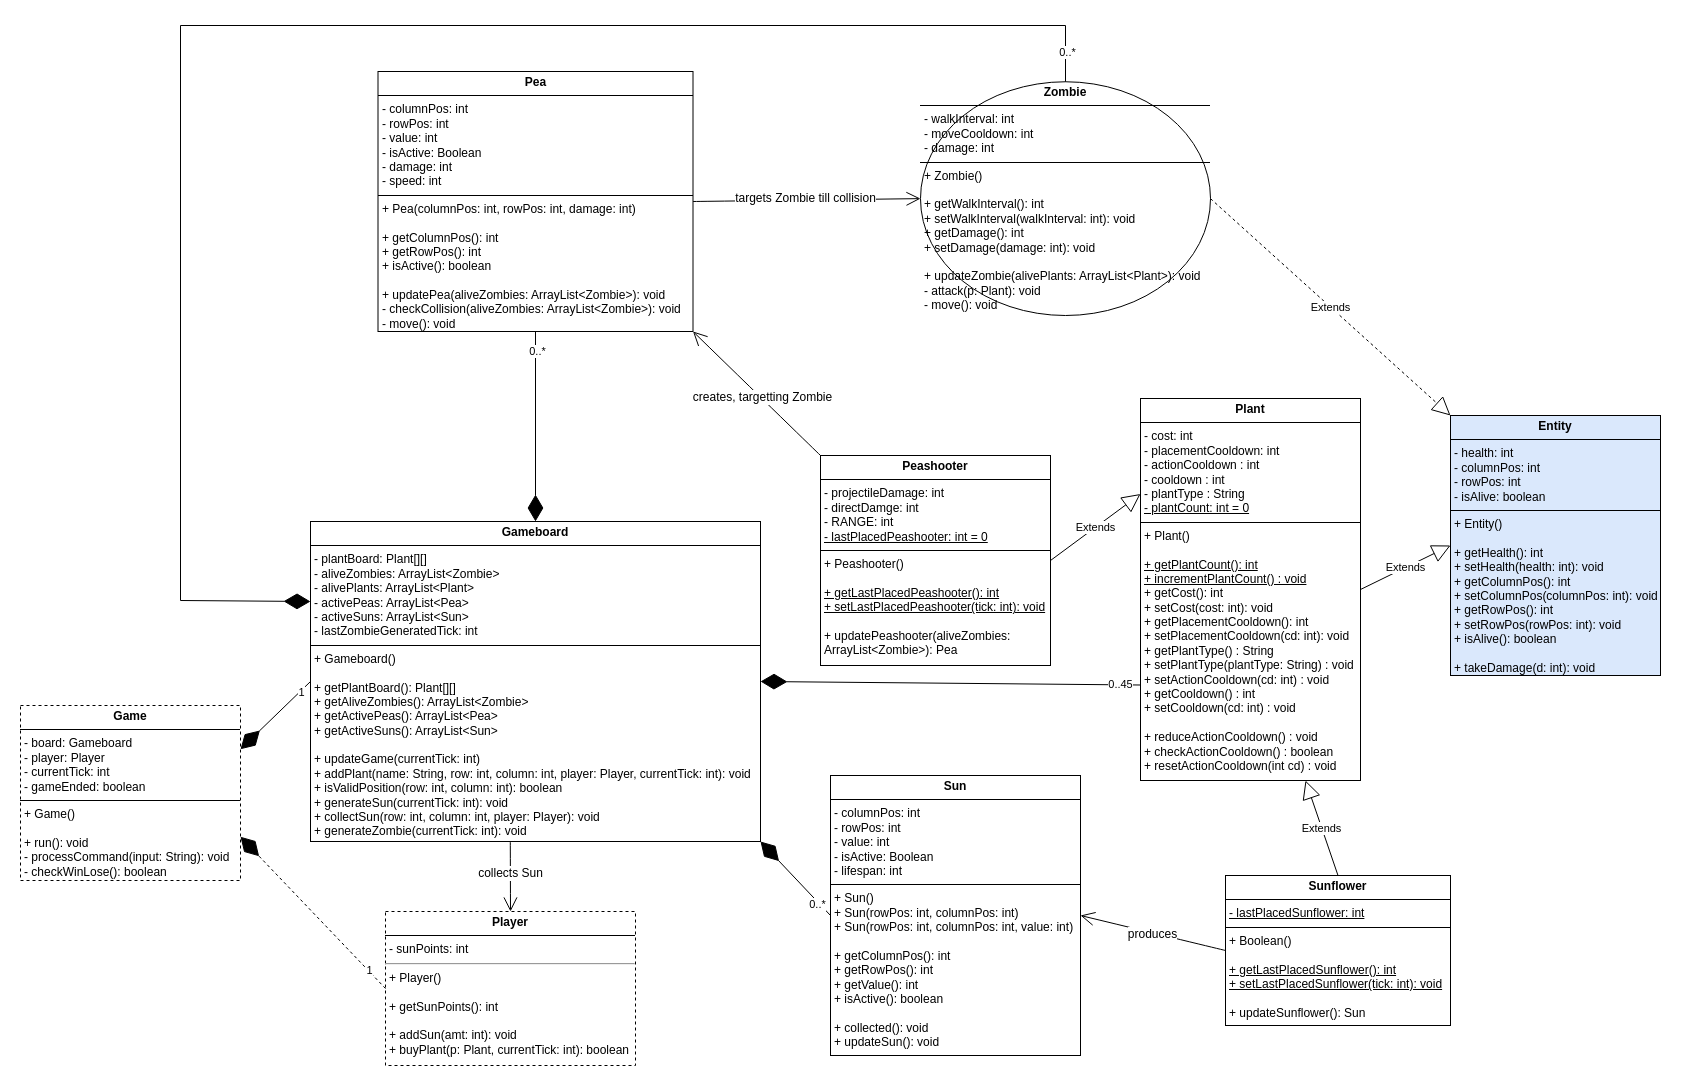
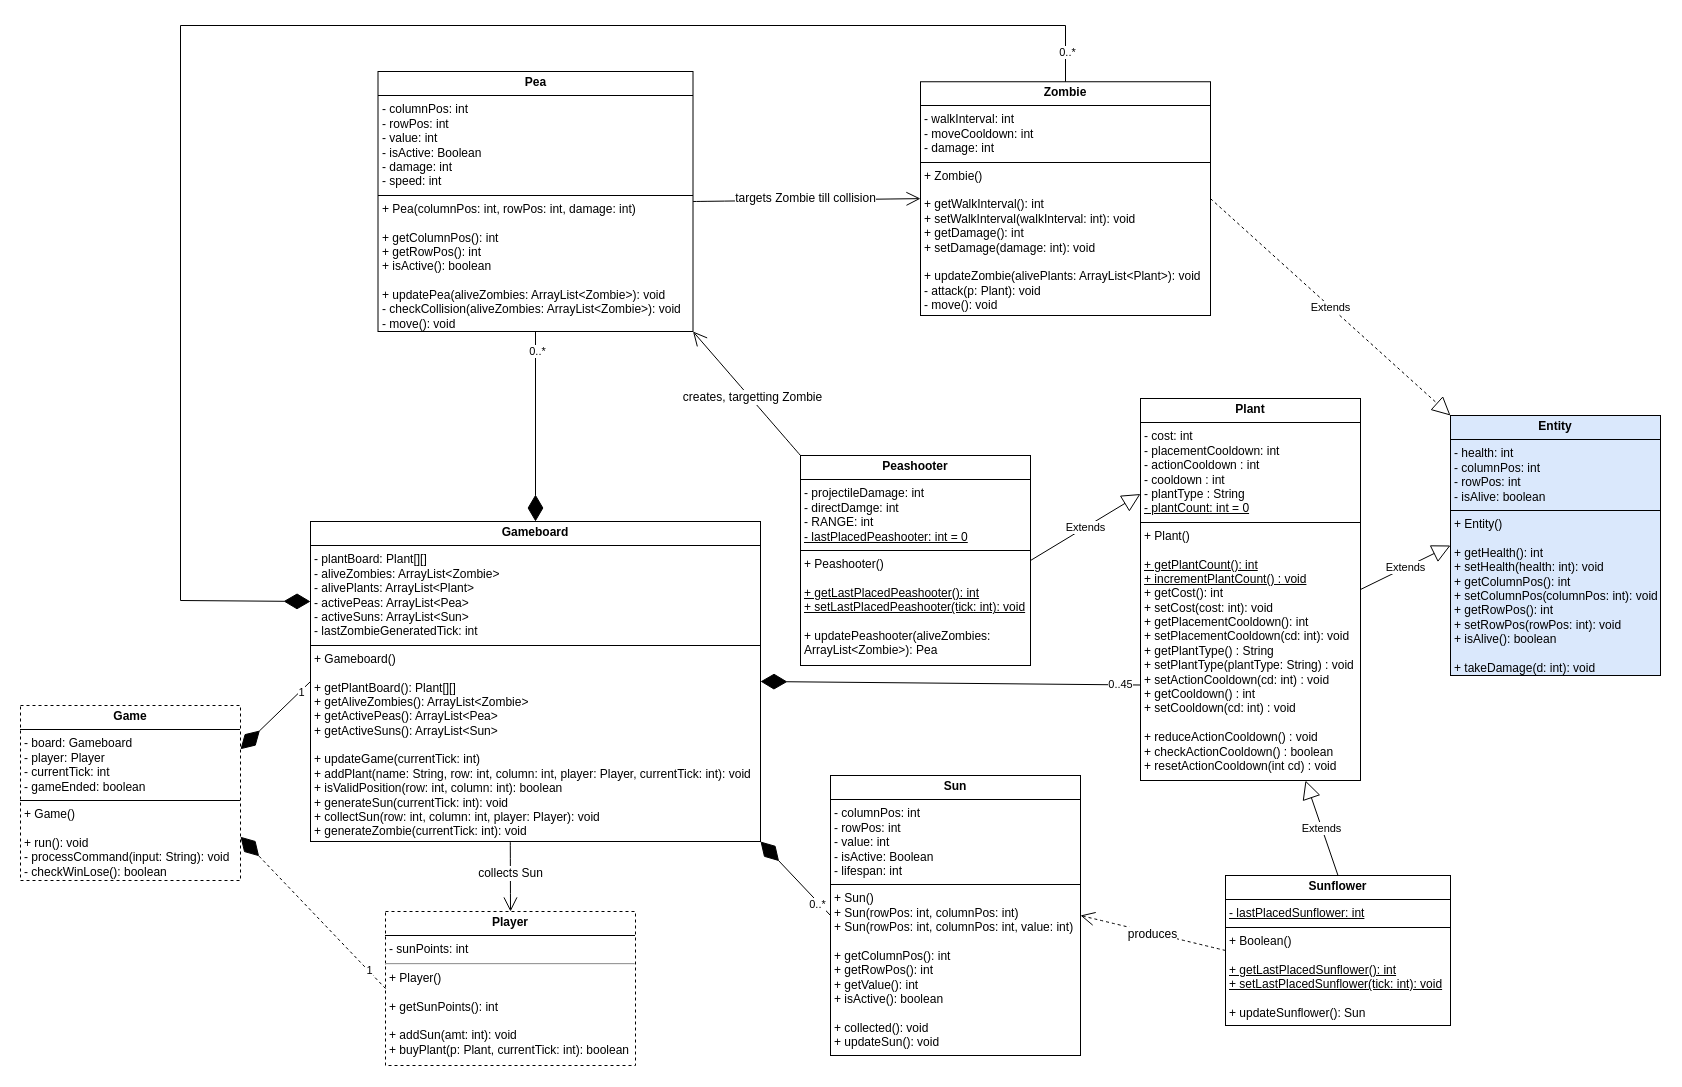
node "Zombie - walkInterval: int - moveCooldown: int - damage: int + Zombie() + getWalkInterval(): int + setWalkInterval(walkInterval: int): void + getDamage(): int + setDamage(damage: int): void + updateZombie(alivePlants: ArrayList<Plant>): void - attack(p: Plant): void - move(): void": shape ellipse -> rectangle
node "Peashooter - projectileDamage: int - directDamge: int - RANGE: int - lastPlacedPeashooter: int = 0 + Peashooter() + getLastPlacedPeashooter(): int + setLastPlacedPeashooter(tick: int): void + updatePeashooter(aliveZombies: ArrayList<Zombie>): Pea": moved (936, 561) -> (916, 561)
edge "Sunflower - lastPlacedSunflower: int + Boolean() + getLastPlacedSunflower(): int + setLastPlacedSunflower(tick: int): void + updateSunflower(): Sun" -> "Sun - columnPos: int - rowPos: int - value: int - isActive: Boolean - lifespan: int + Sun() + Sun(rowPos: int, columnPos: int) + Sun(rowPos: int, columnPos: int, value: int) + getColumnPos(): int + getRowPos(): int + getValue(): int + isActive(): boolean + collected(): void + updateSun(): void": style solid -> dashed
